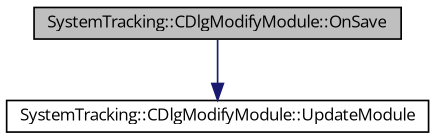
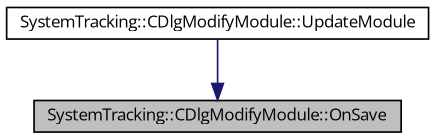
edge "SystemTracking::CDlgModifyModule::OnSave" -> "SystemTracking::CDlgModifyModule::UpdateModule": reversed
